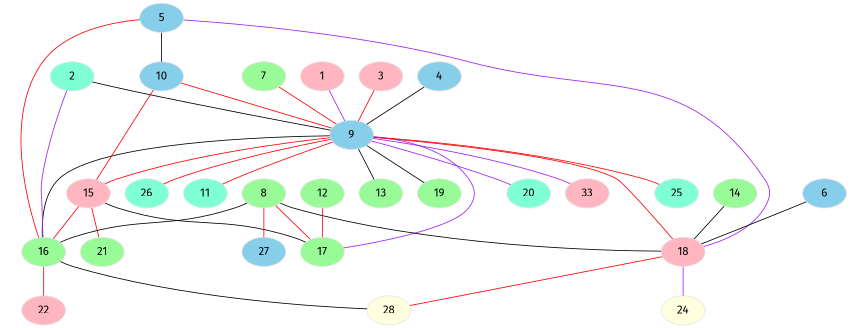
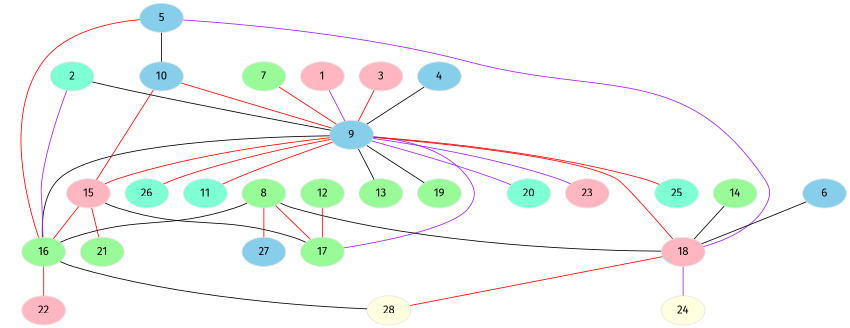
node "33": label "33" -> "23"
